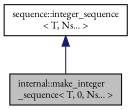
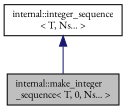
node "sequence::integer_sequence < T, Ns... >": label "sequence::integer_sequence < T, Ns... >" -> "internal::integer_sequence < T, Ns... >"
